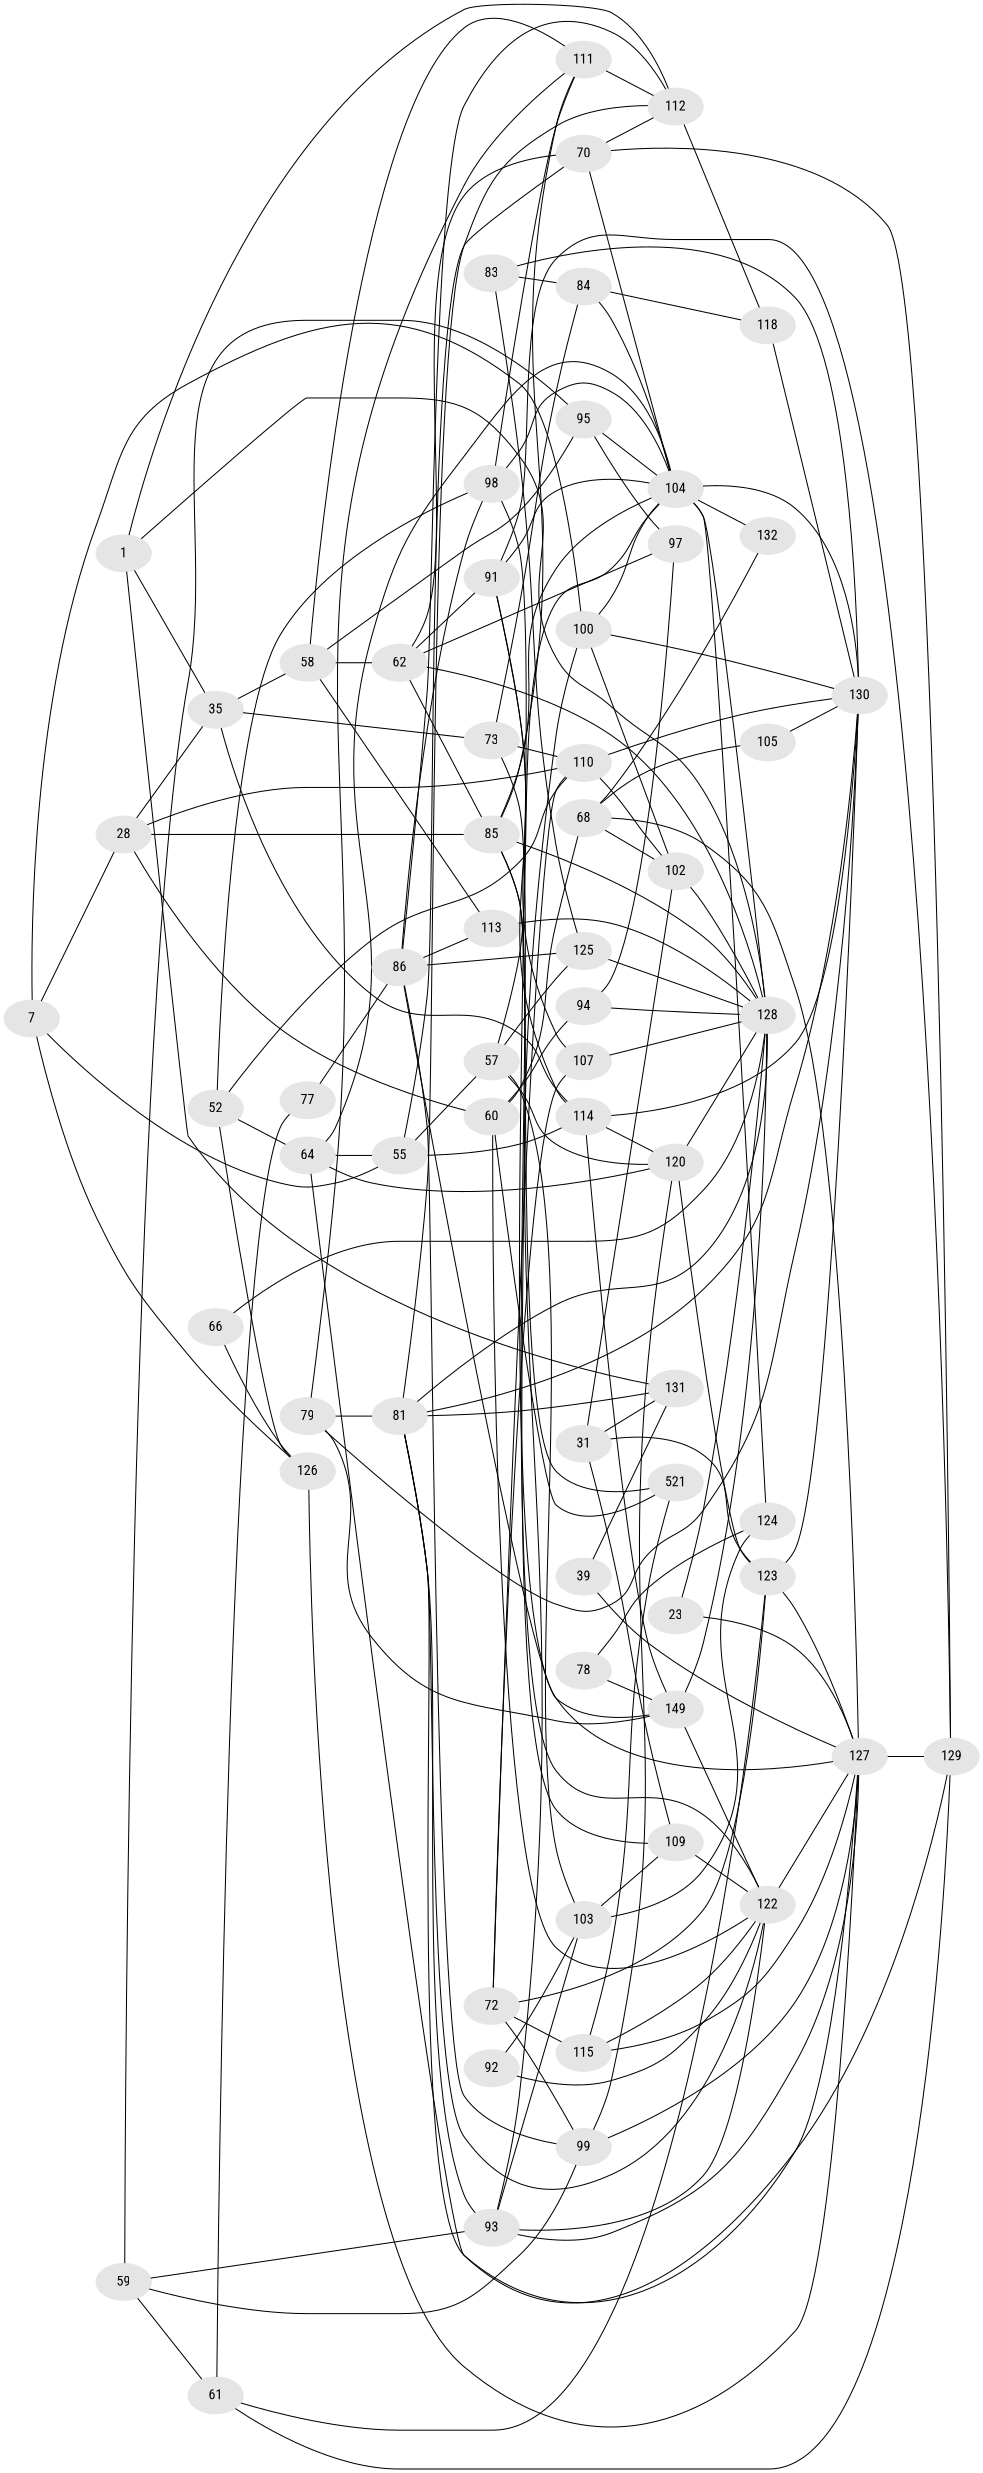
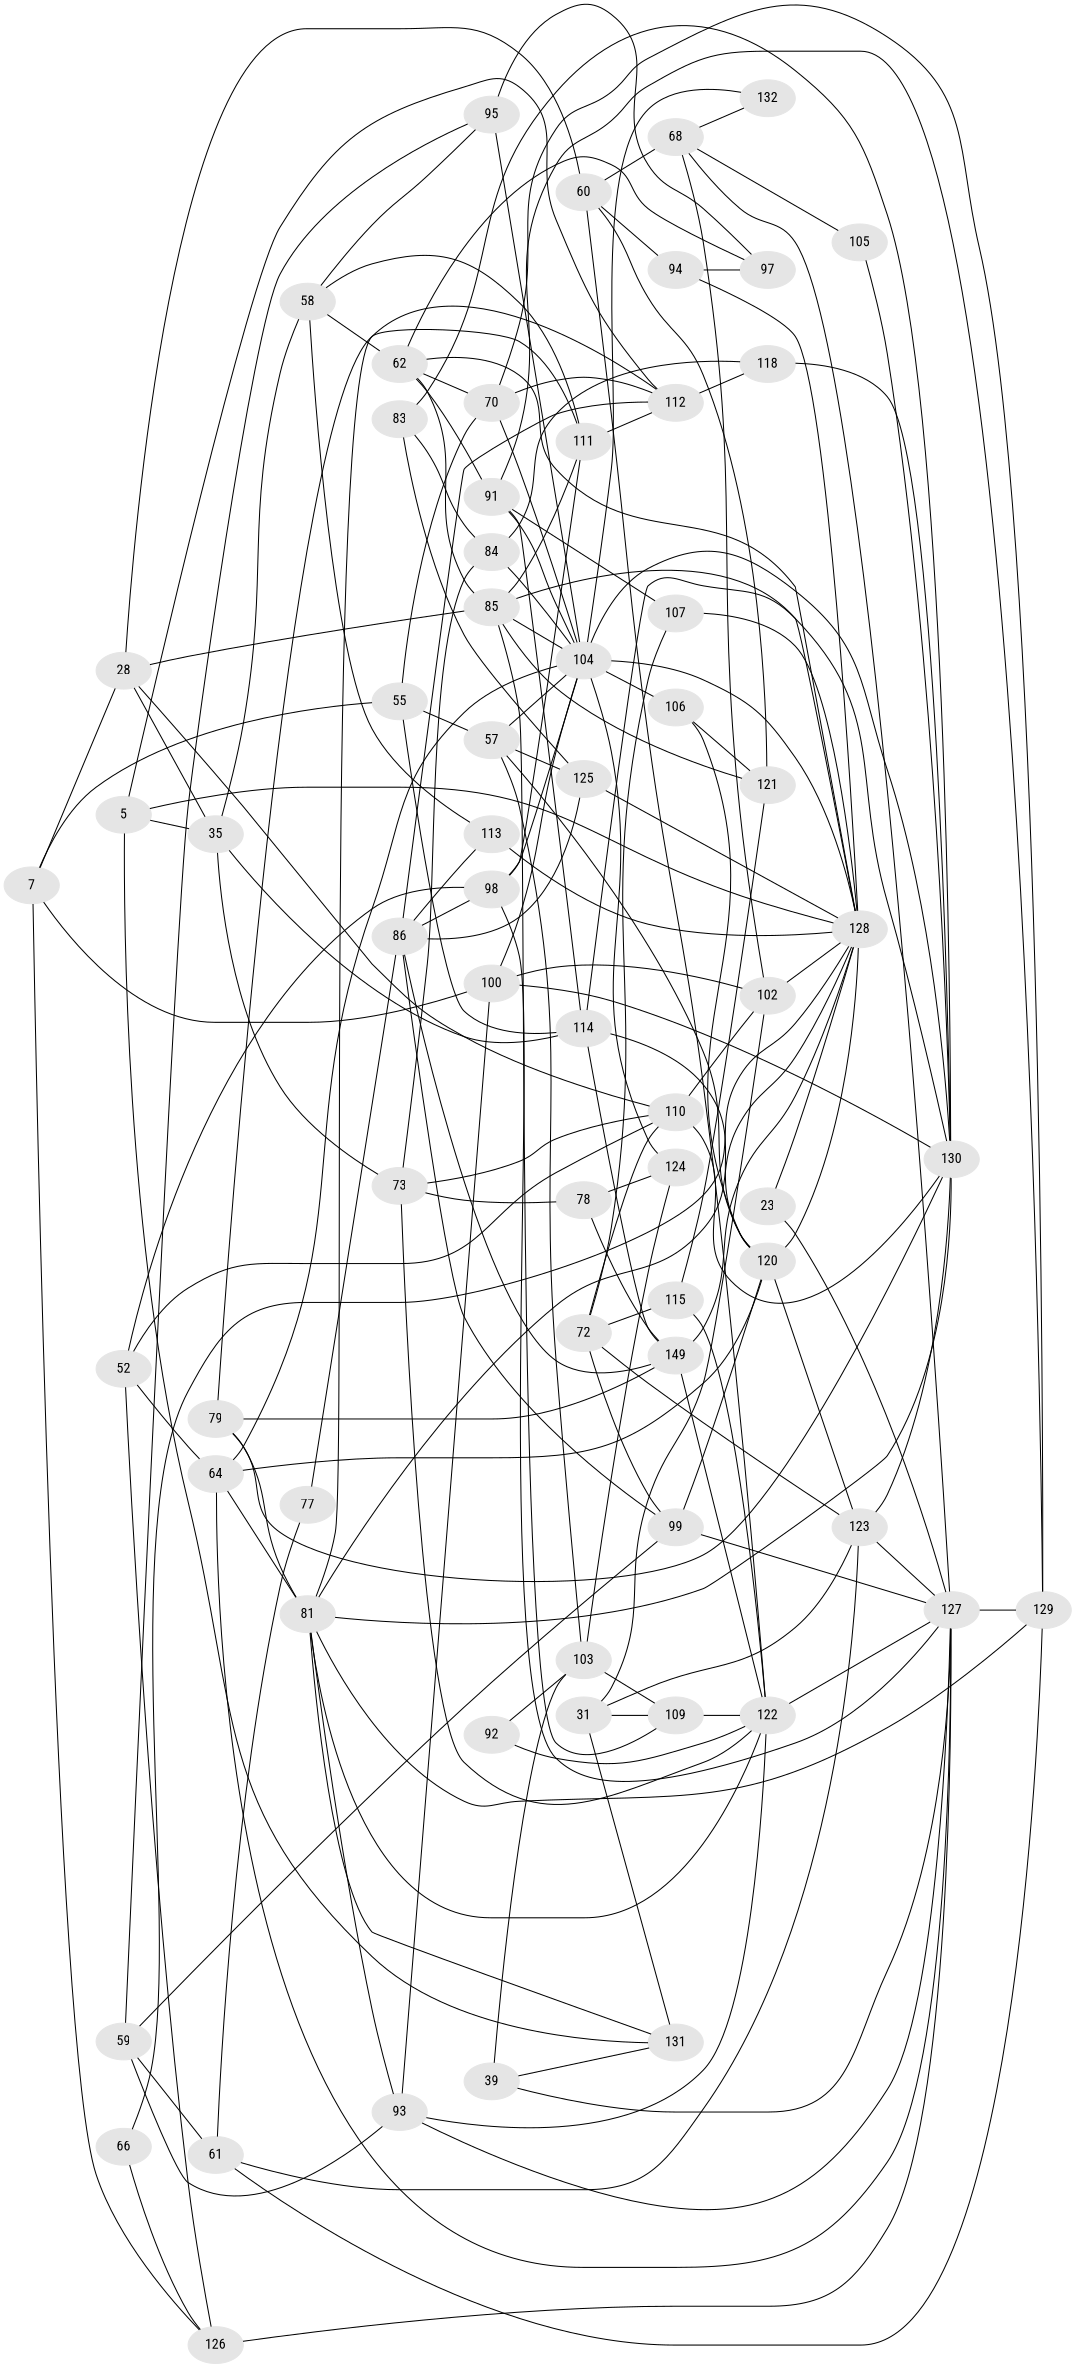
node "1": label "1" -> "5"
node "106": added
edge "64" -- "55": now "64" -- "81"
edge "73" -- "78": added
node "521": label "521" -> "121"
edge "127" -- "115": removed
edge "103" -- "93": now "103" -- "39"
